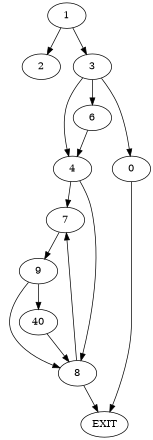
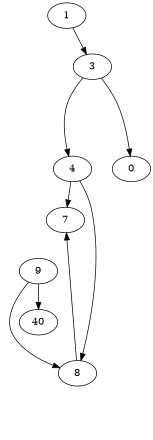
node "2": removed
node "6": removed
edge "7" -> "9": removed
edge "40" -> "8": removed
node "EXIT": removed
